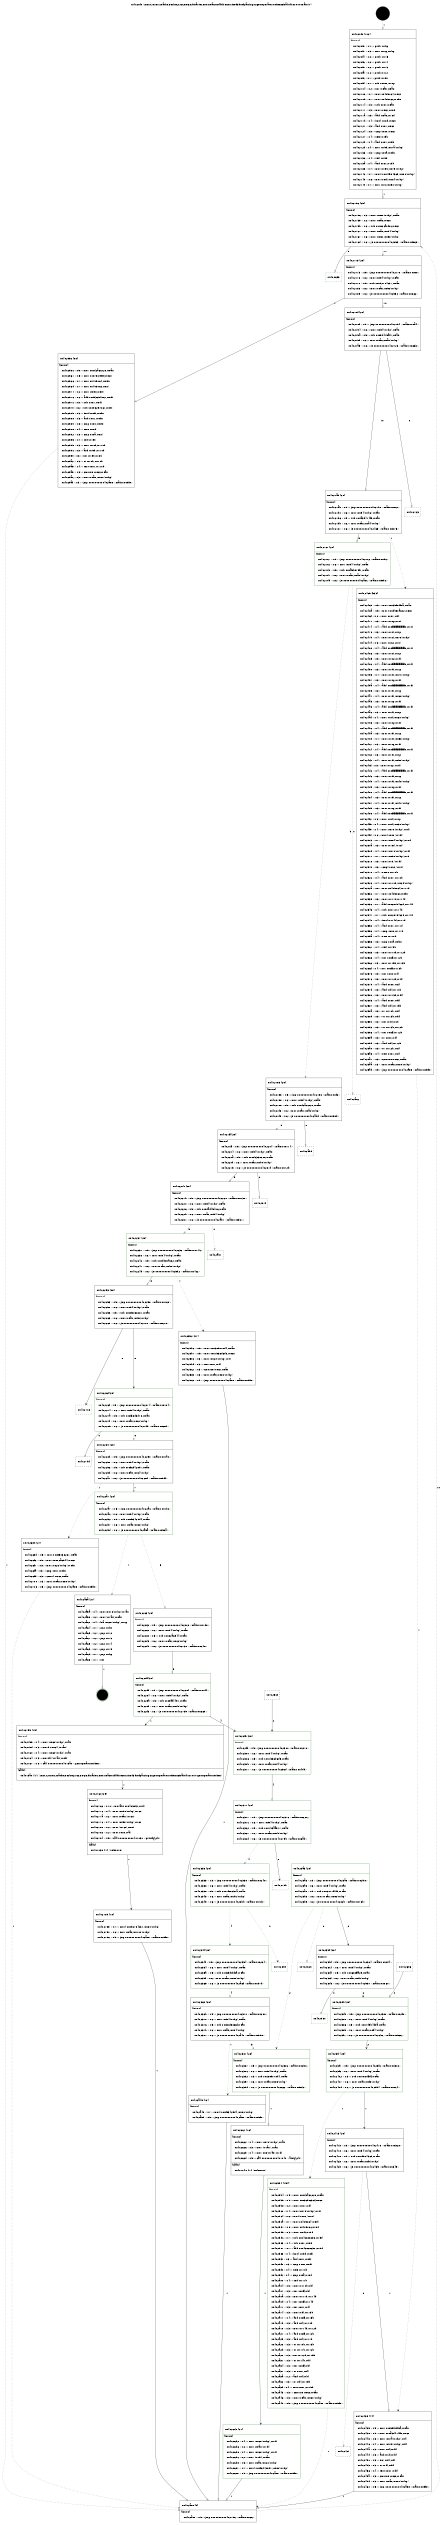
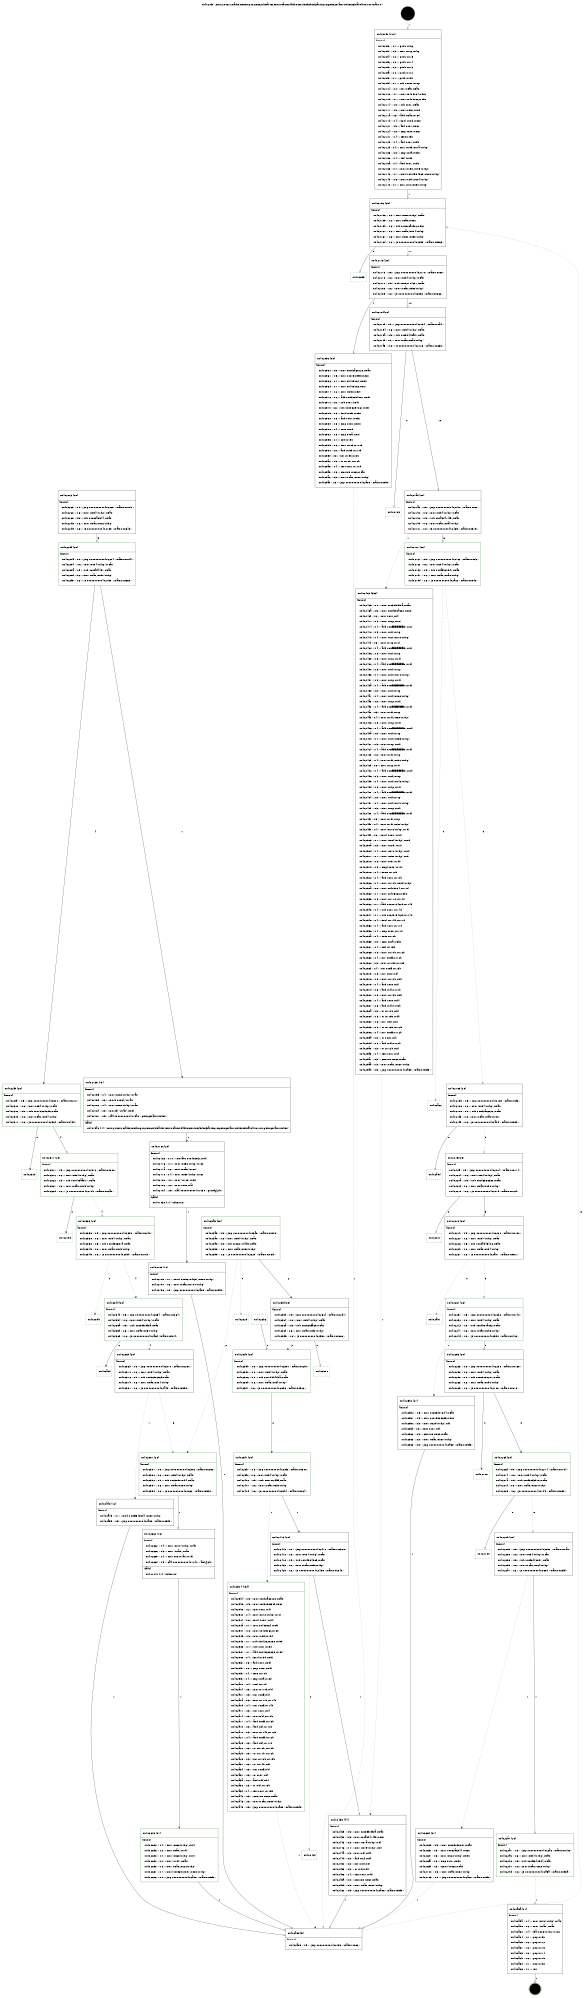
node "0x402a6f": added
edge "0x4022a7 [28]" -> "0x4022c3 [28]": removed, label "6"
edge "0x4025cd" -> "0x4022fb [28]": reversed
